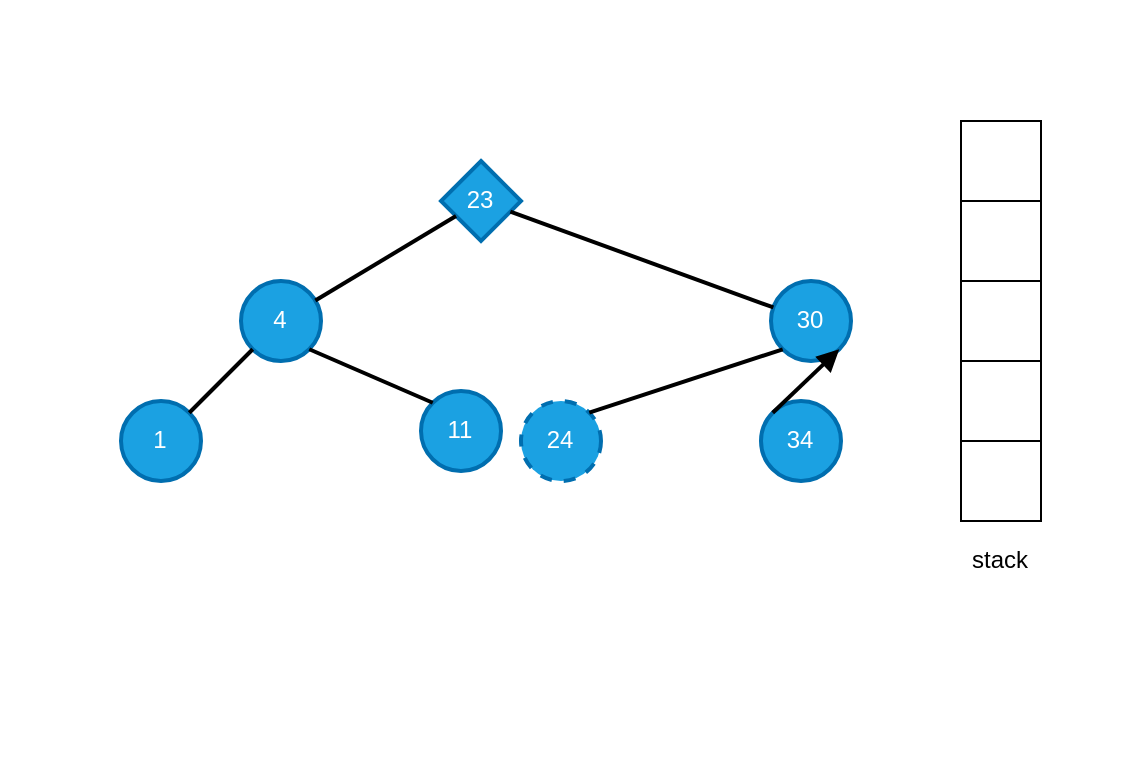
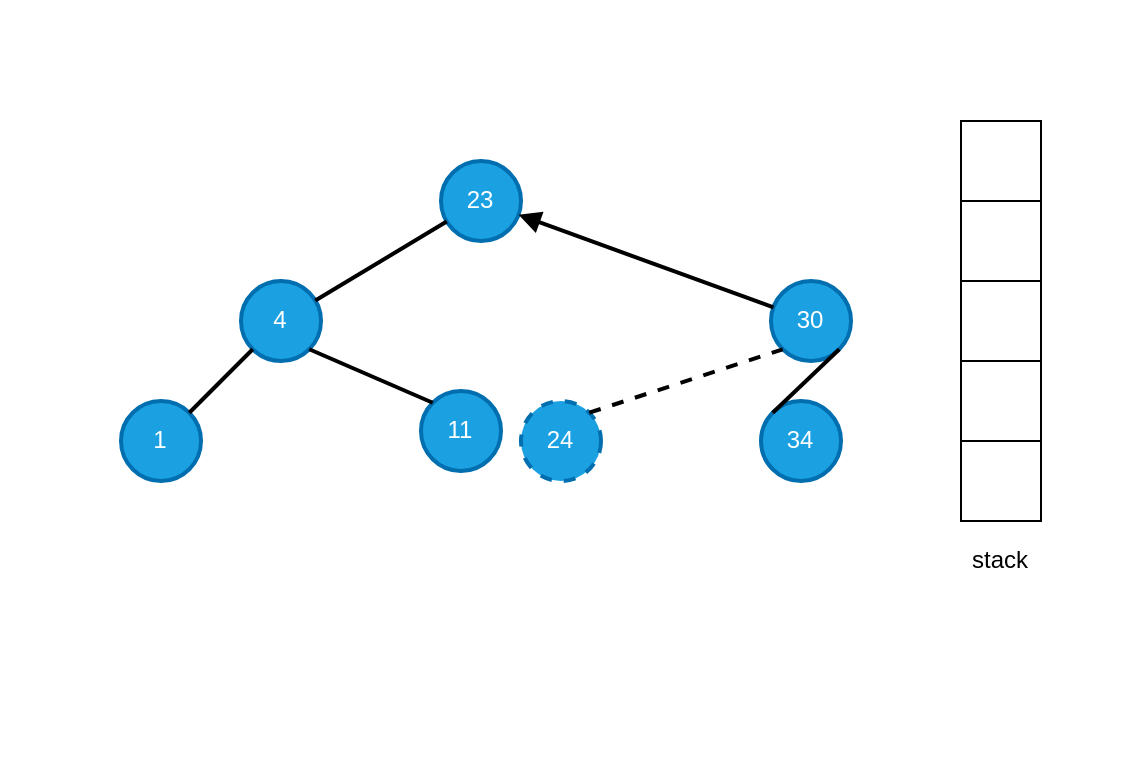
node "23": shape diamond -> ellipse
edge "23" -- "30": arrowhead none -> block
edge "34" -> "30": arrowhead block -> none
edge "30" -- "24": style solid -> dashed
